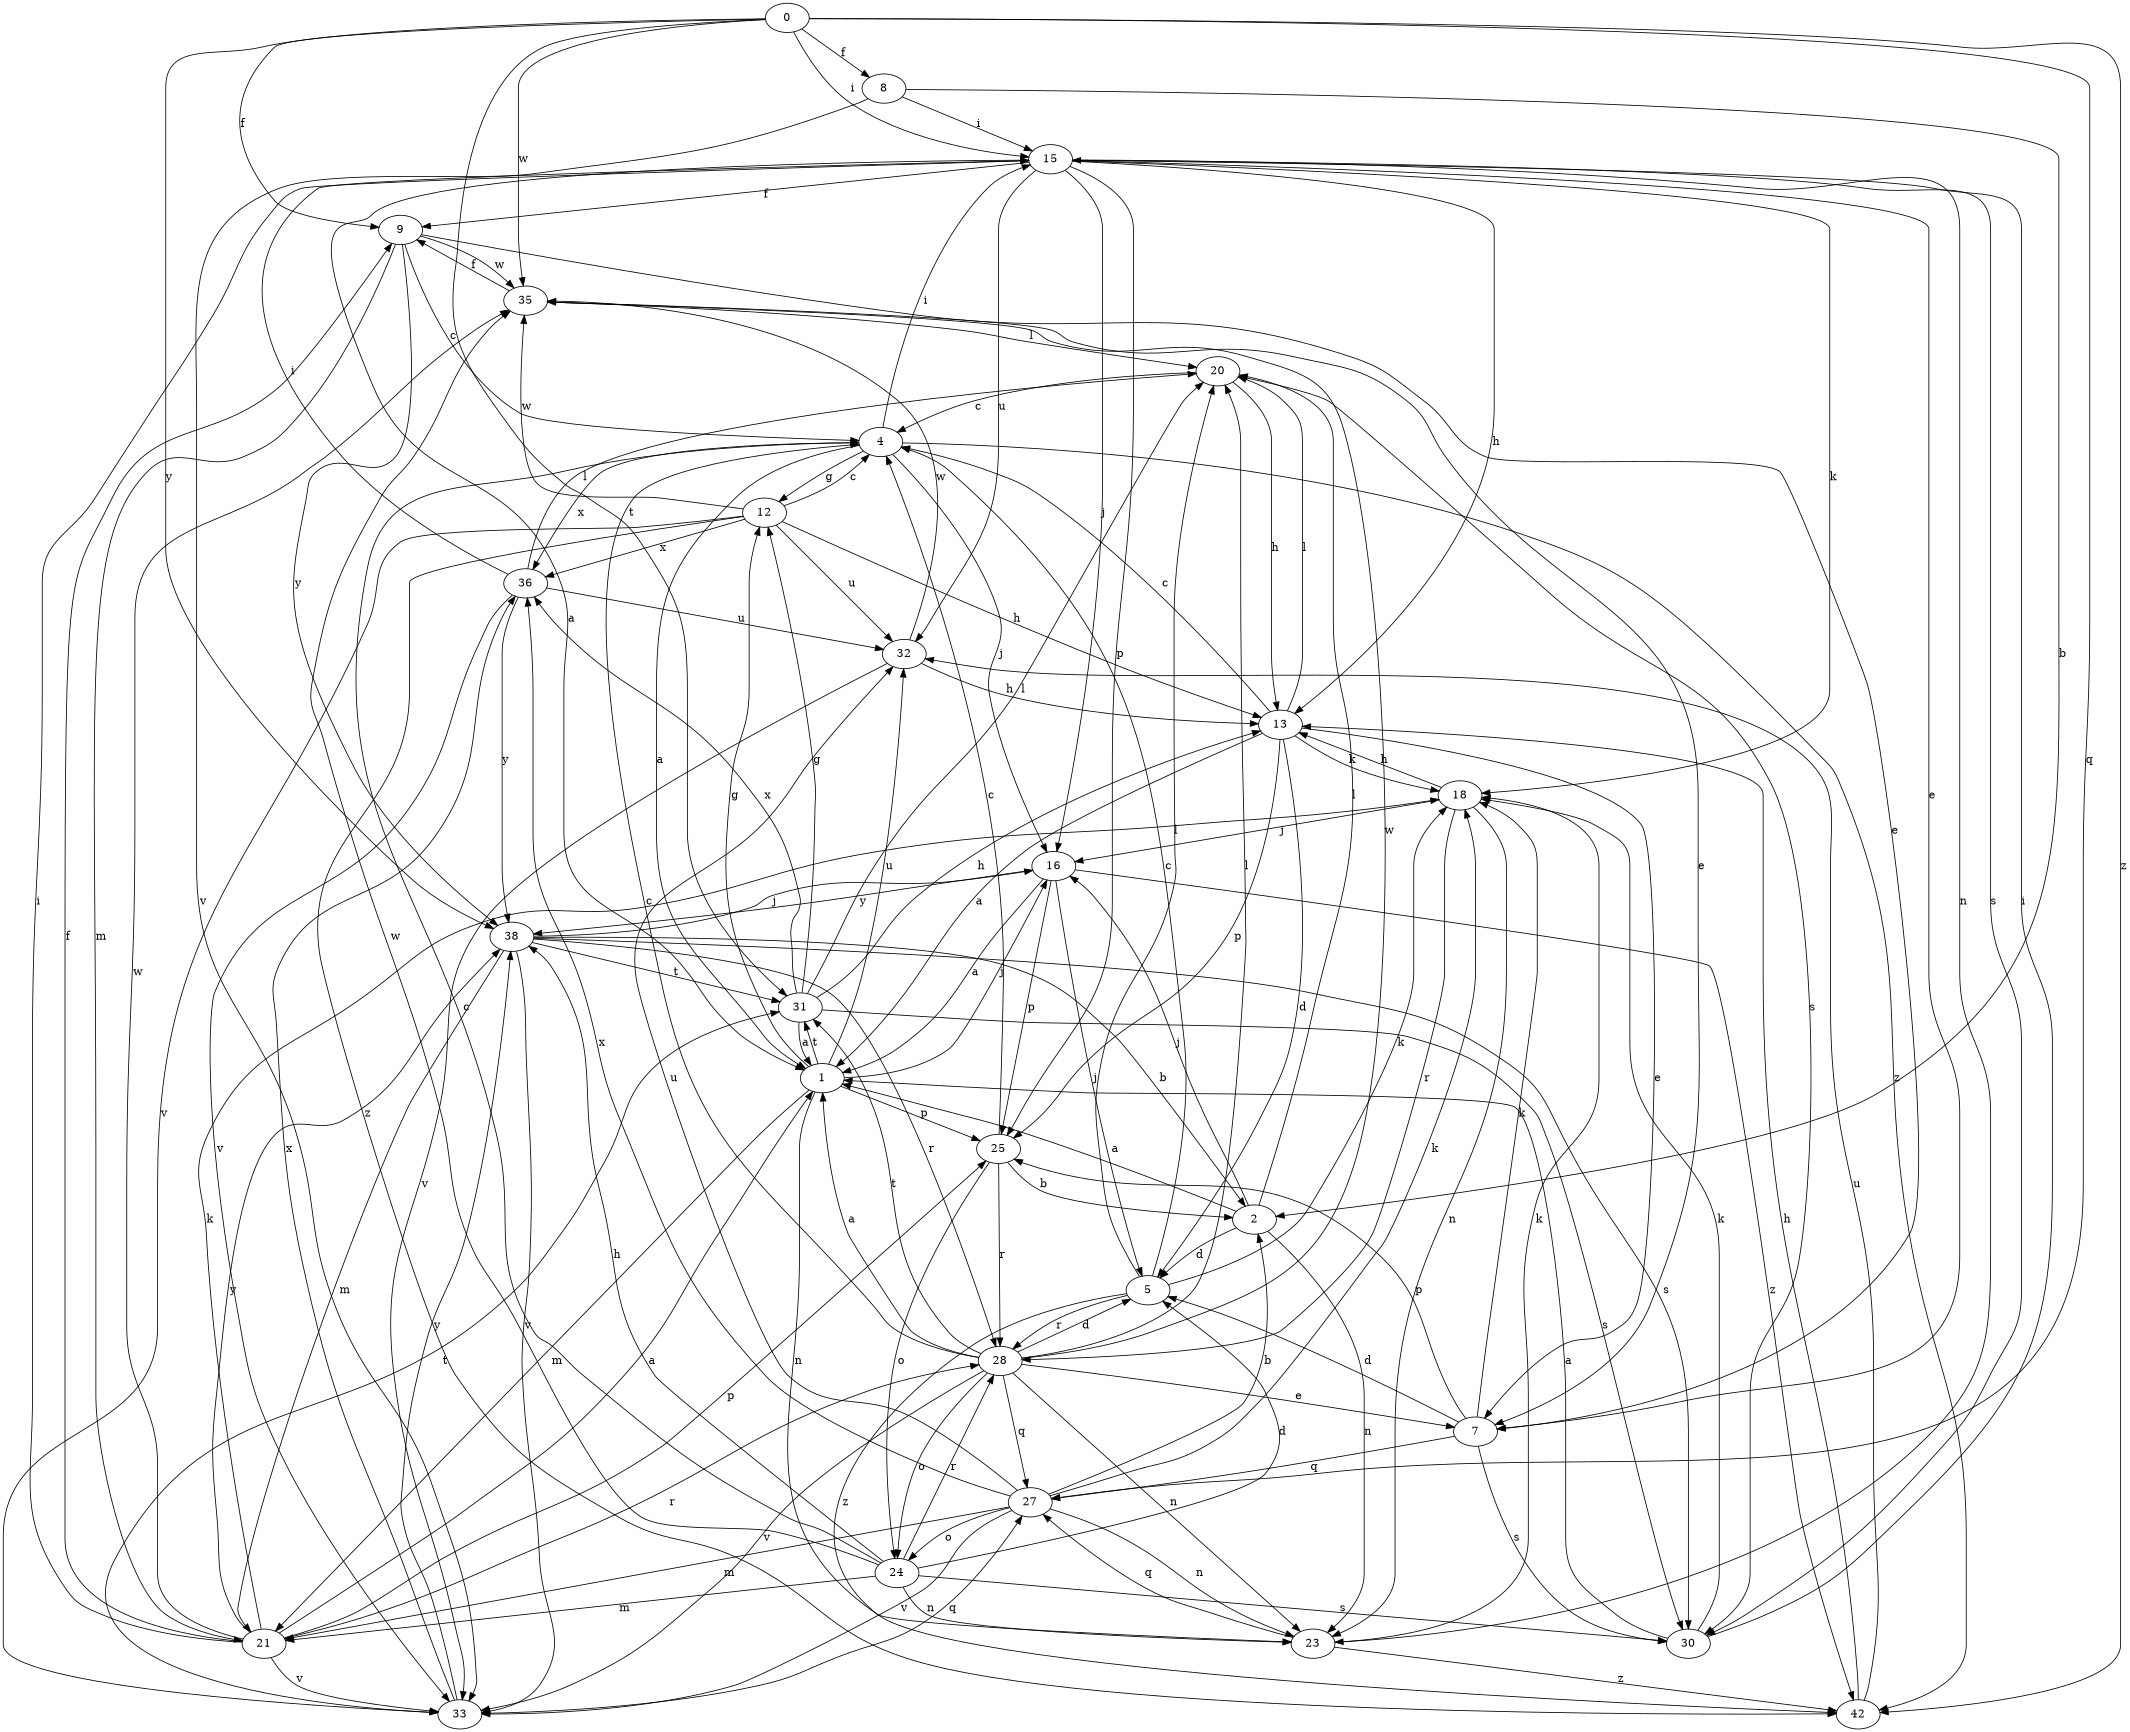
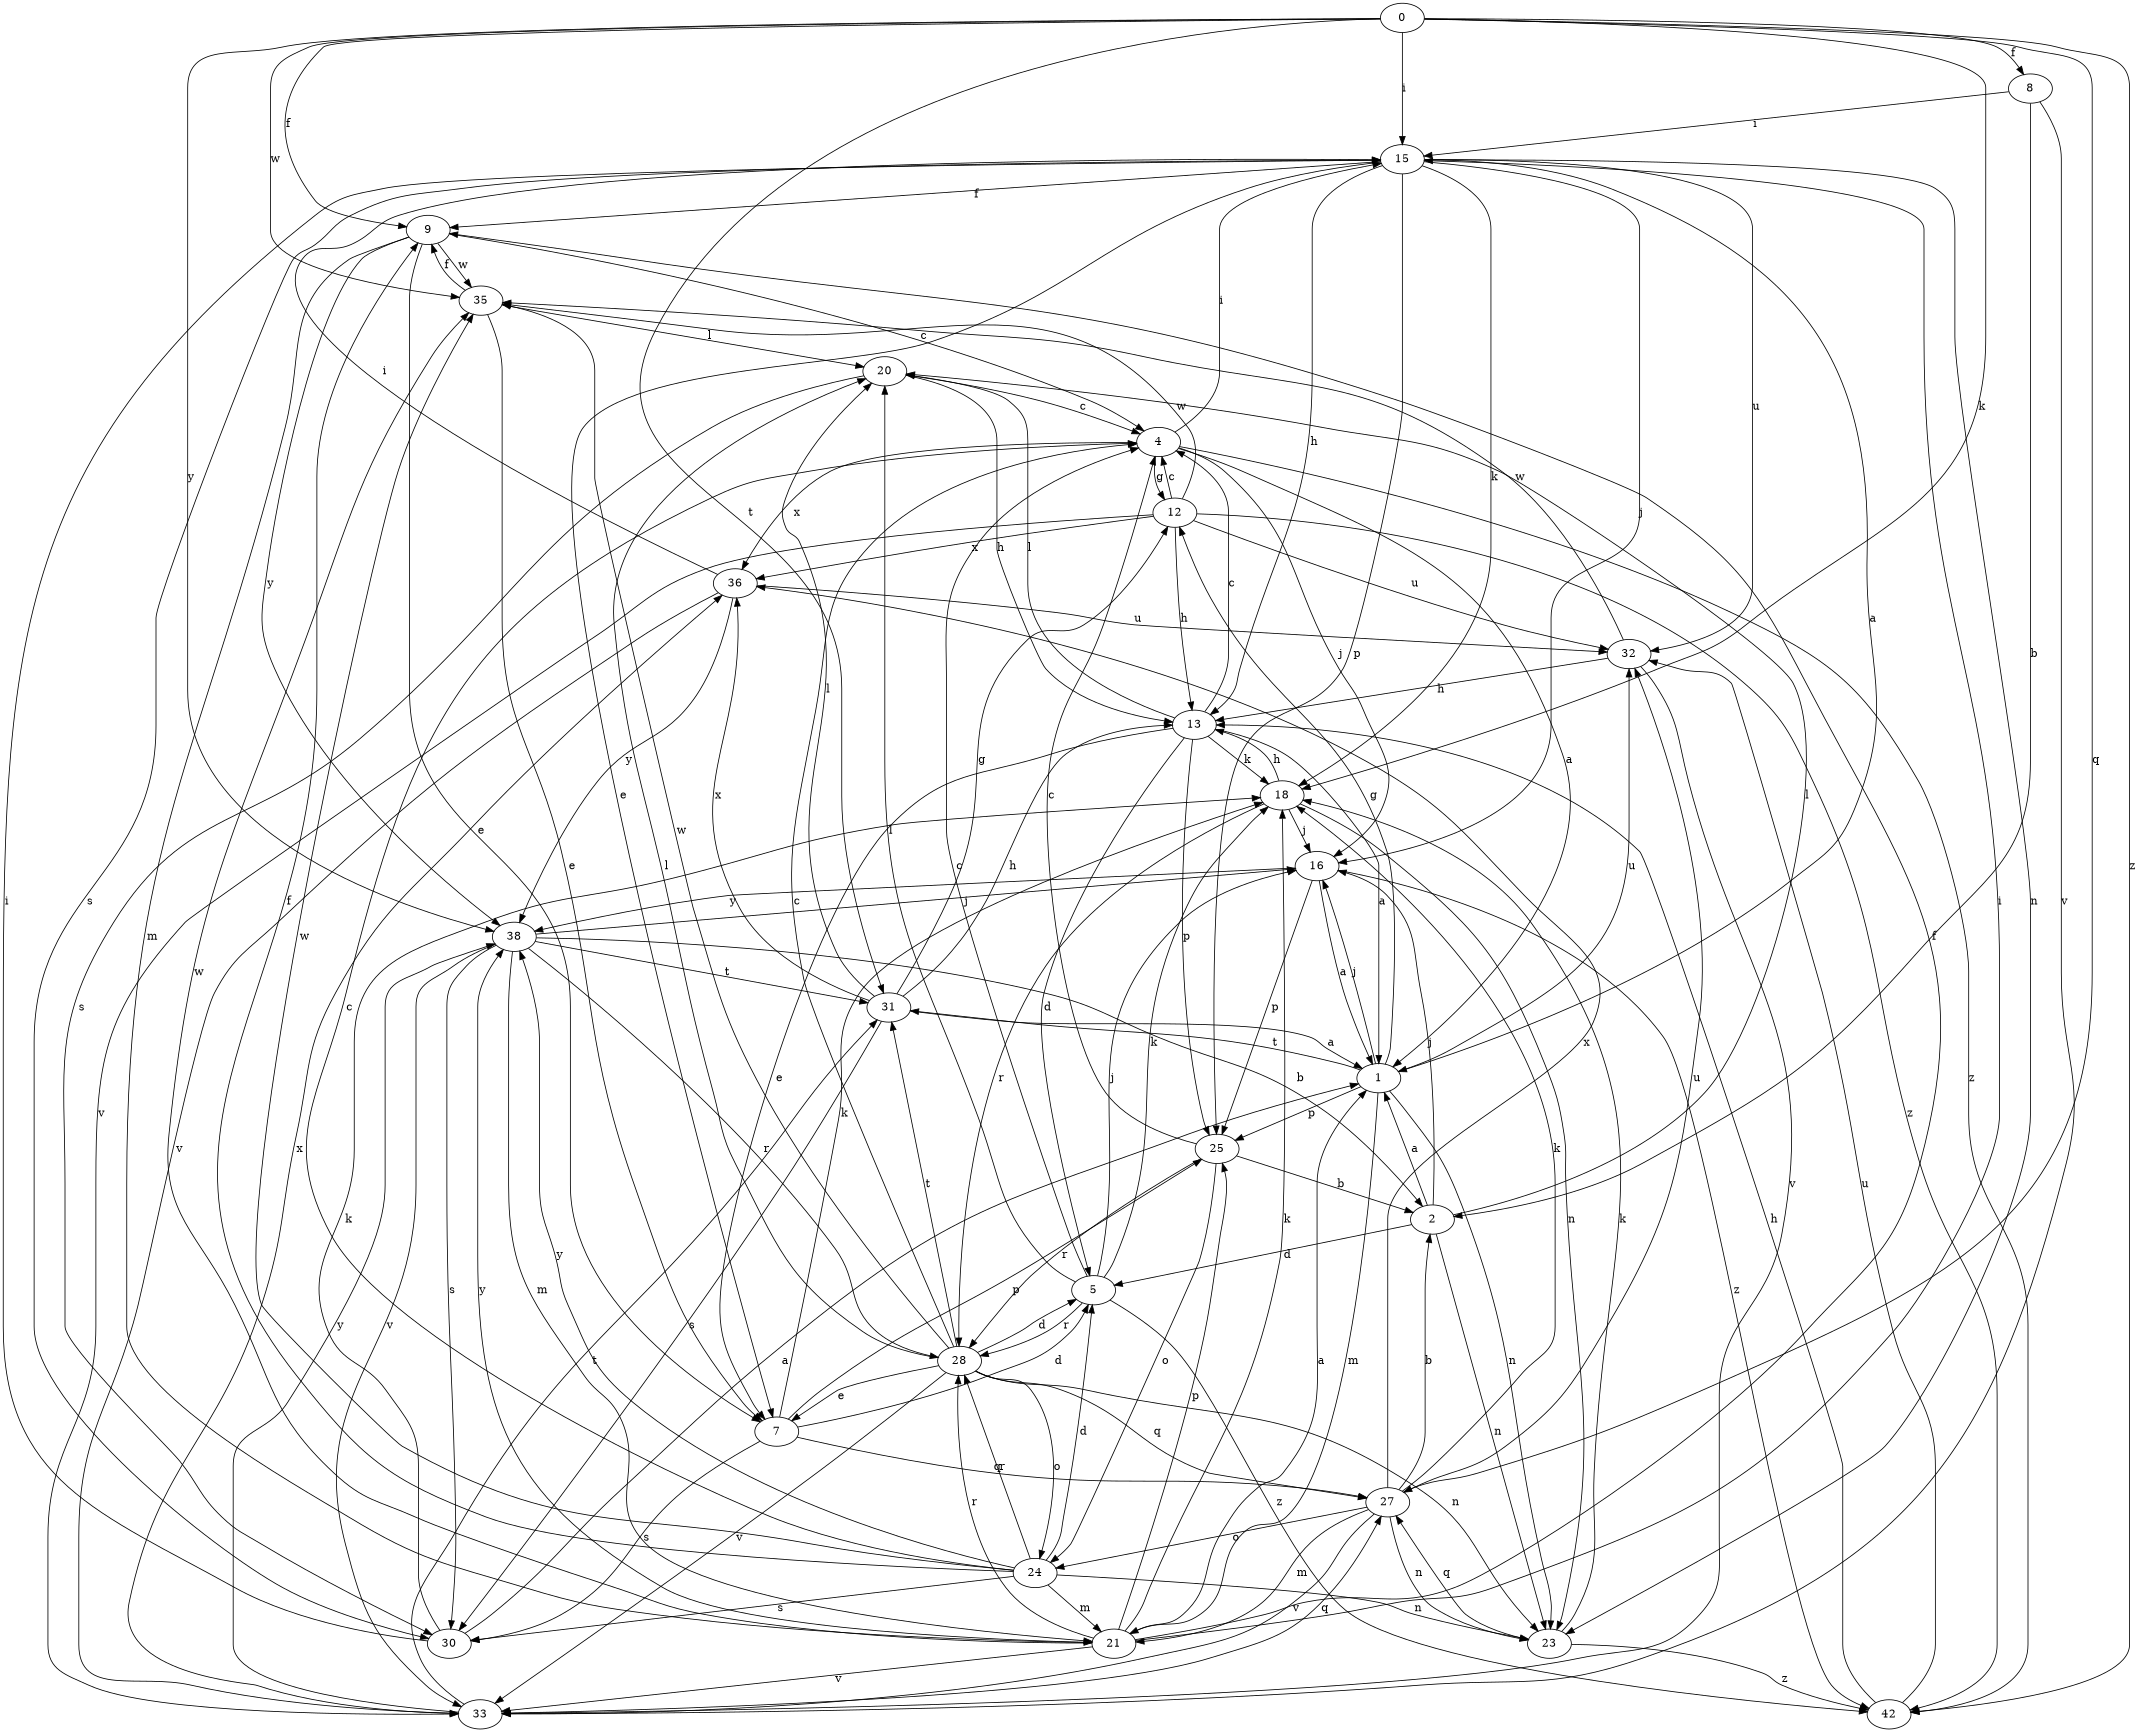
edge "0" -> "18": added, label "k"
edge "36" -> "20": removed, label "l"
edge "16" -> "5": reversed
edge "24" -> "9": added, label "f"
edge "24" -> "38": label "h" -> "y"
edge "28" -> "1": removed, label "a"
